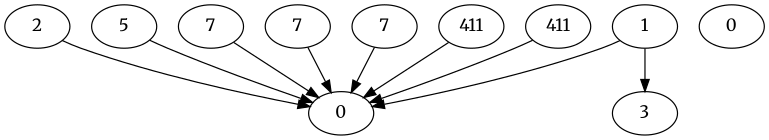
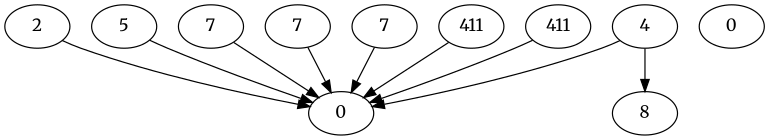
node "1": label "1" -> "4"
node "3": label "3" -> "8"
